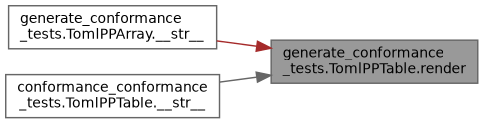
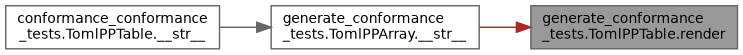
edge "conformance_conformance _tests.TomlPPTable.__str__" -> "generate_conformance _tests.TomlPPTable.render": now "conformance_conformance _tests.TomlPPTable.__str__" -> "generate_conformance _tests.TomlPPArray.__str__"
